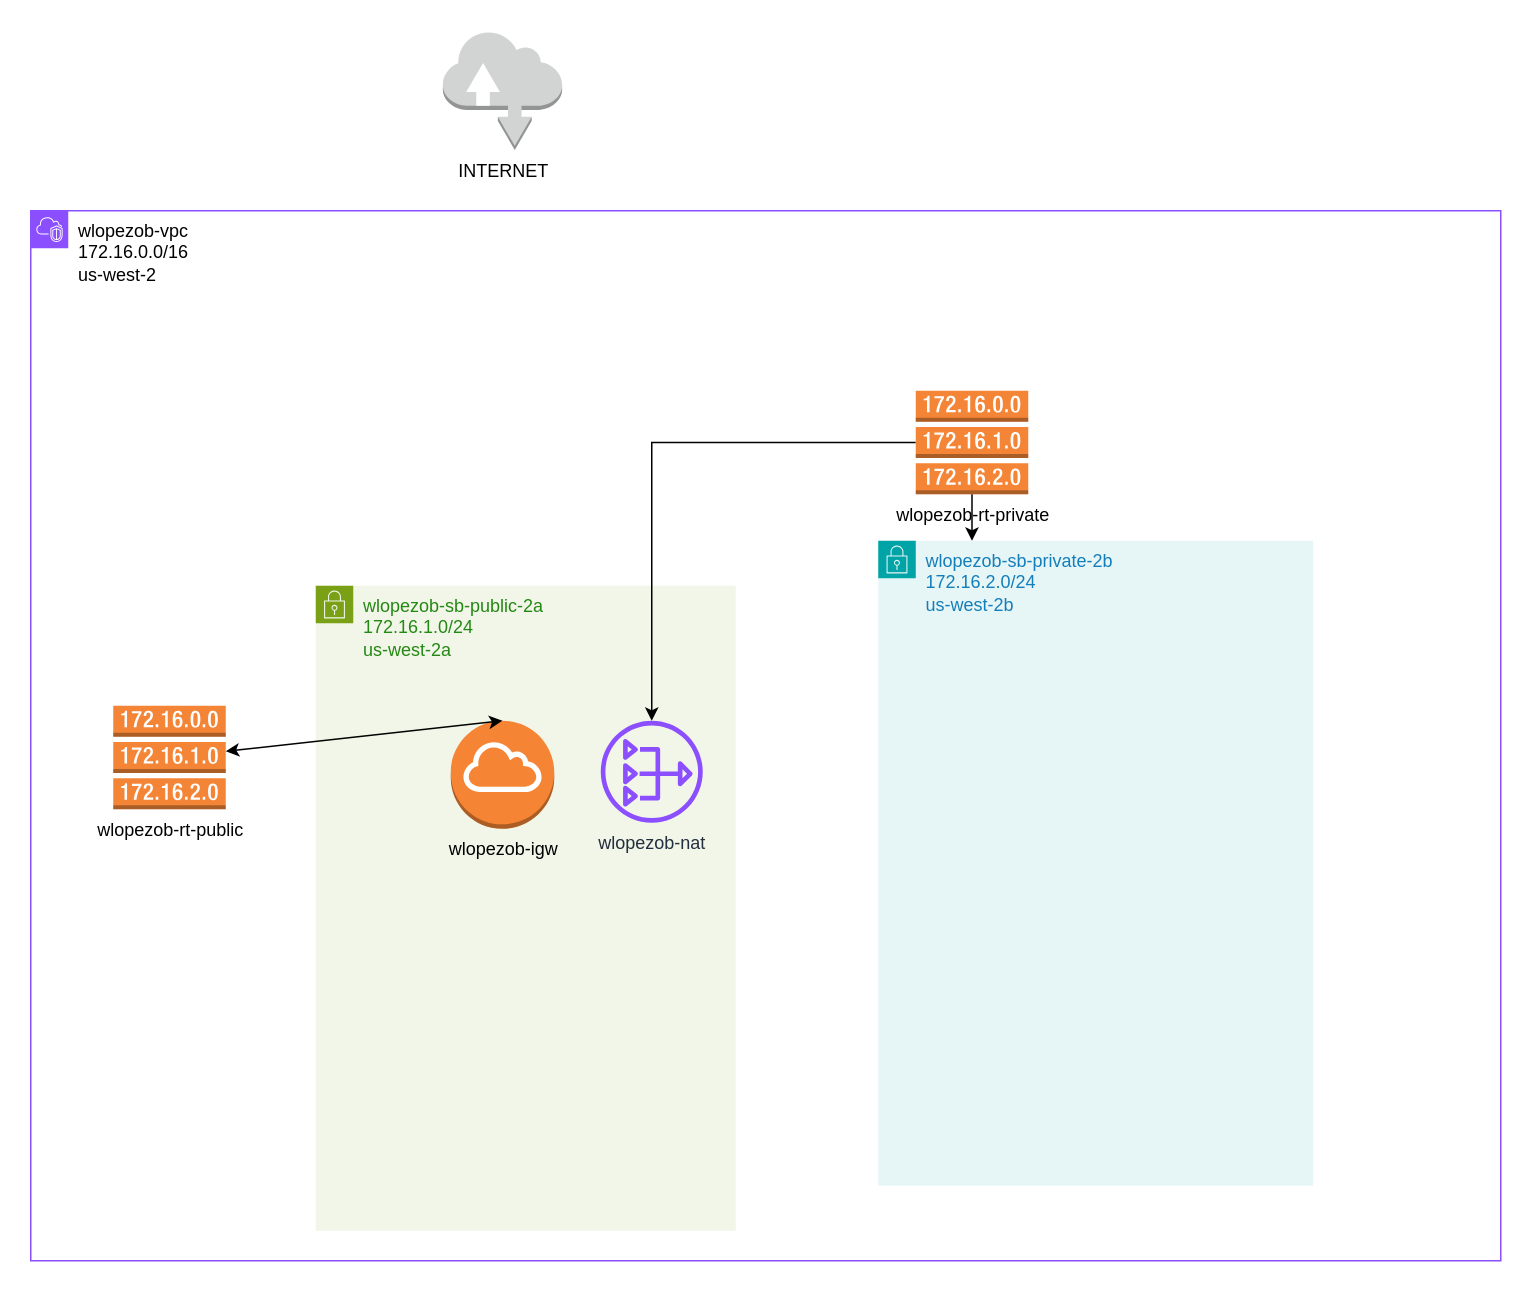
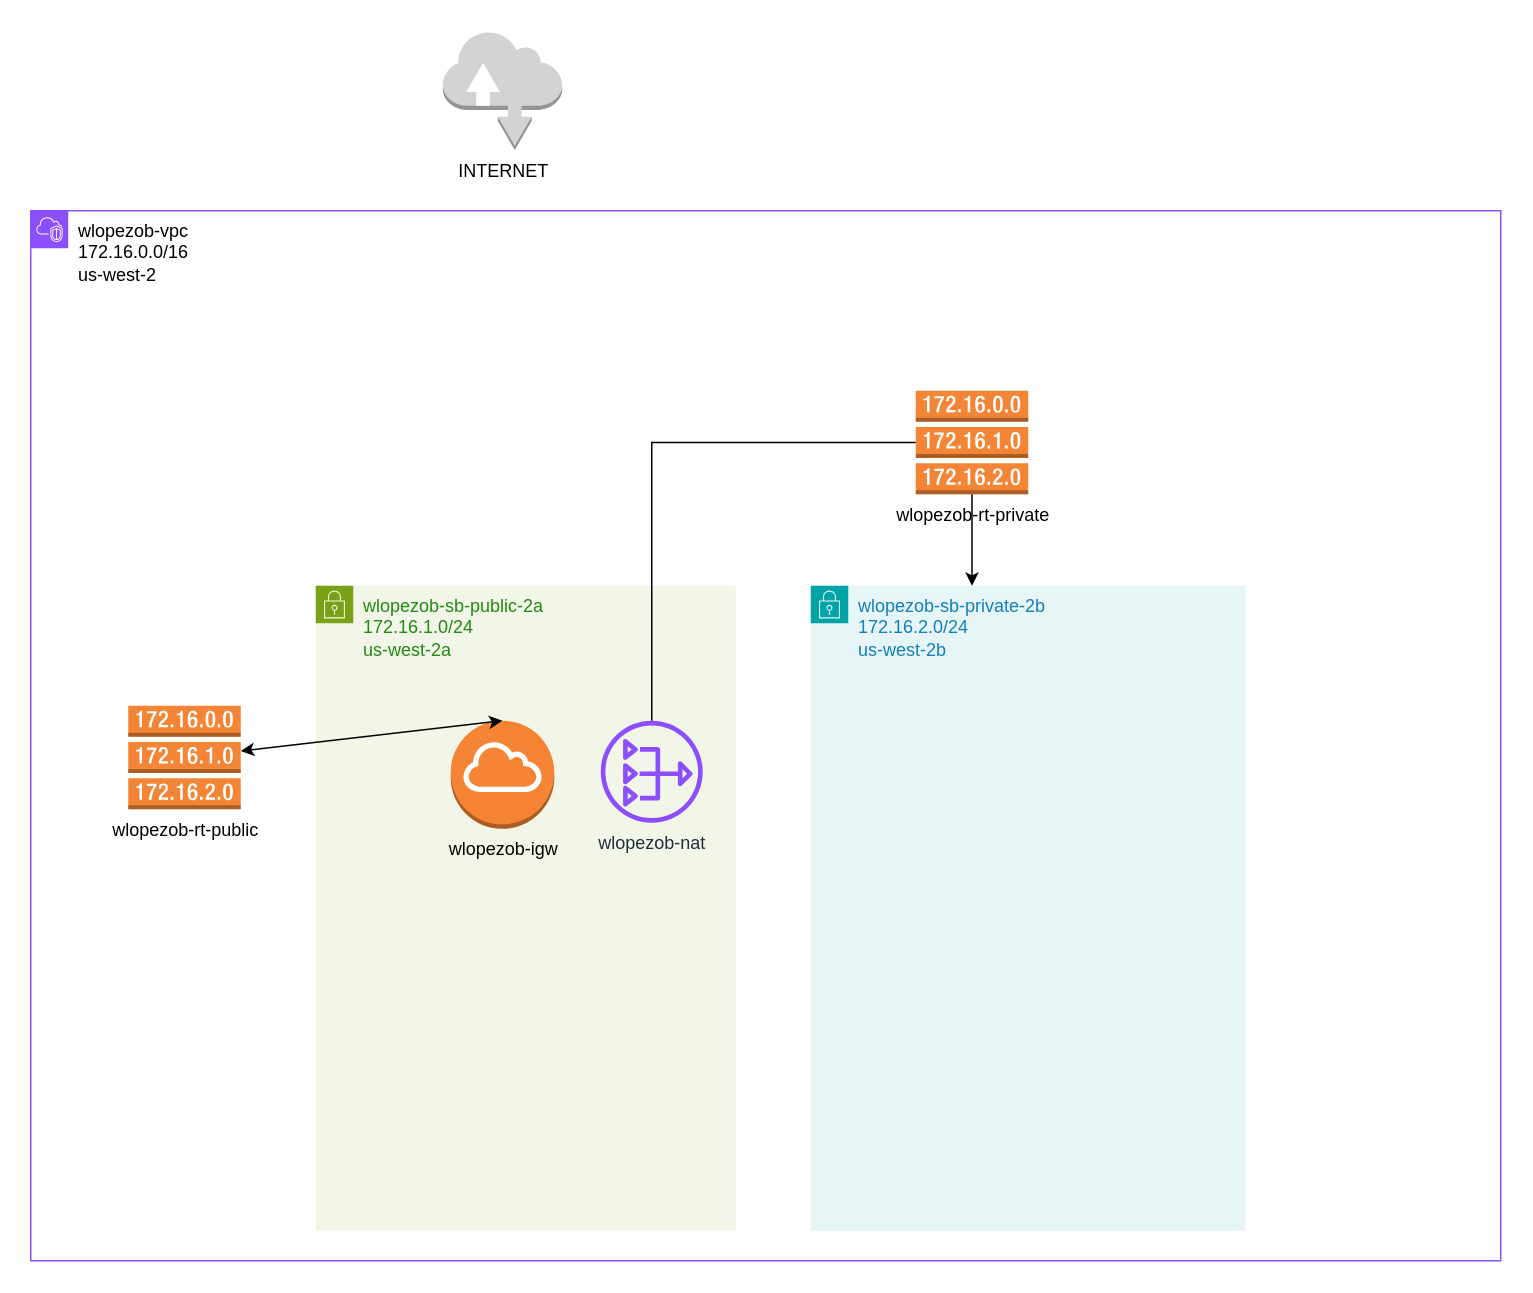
edge "wlopezob-rt-private" -> "wlopezob-nat": arrowhead classic -> none
node "wlopezob-rt-public": moved (170, 758) -> (185, 758)
node "wlopezob-sb-private-2b 172.16.2.0/24 us-west-2b": moved (1096, 863) -> (1028, 908)
